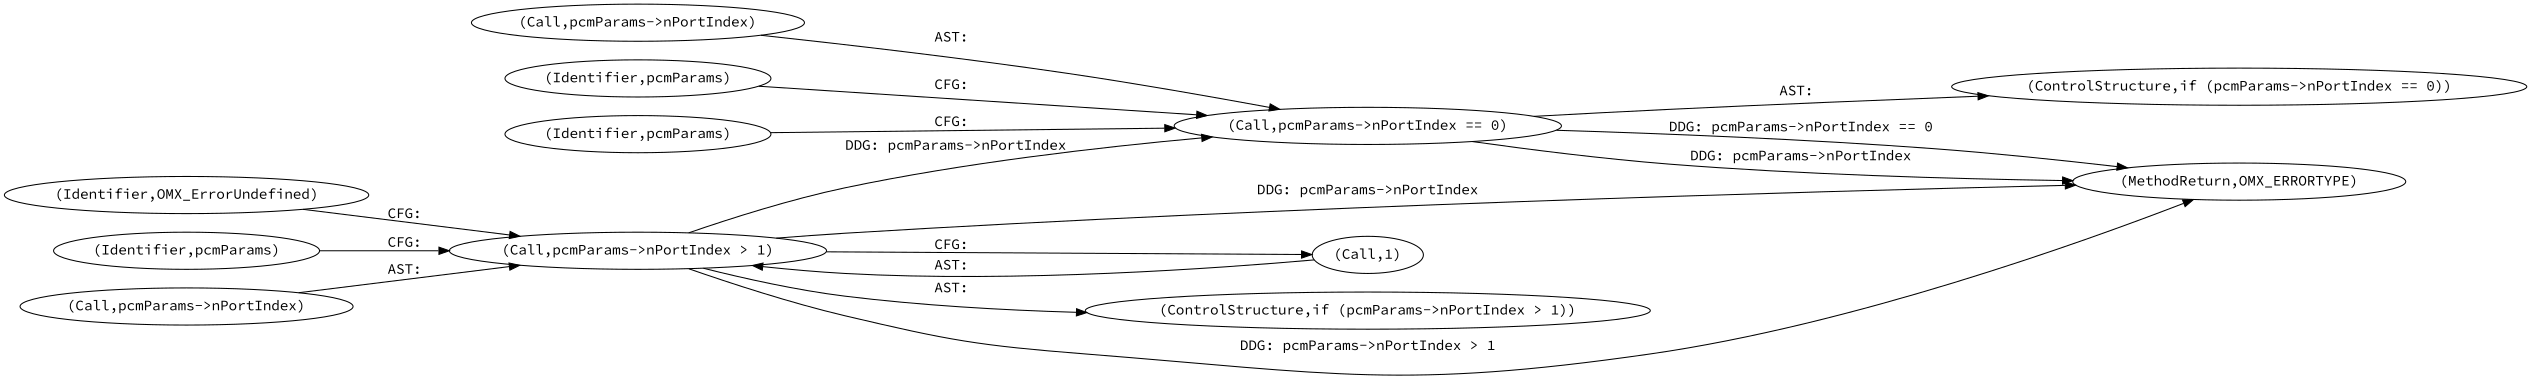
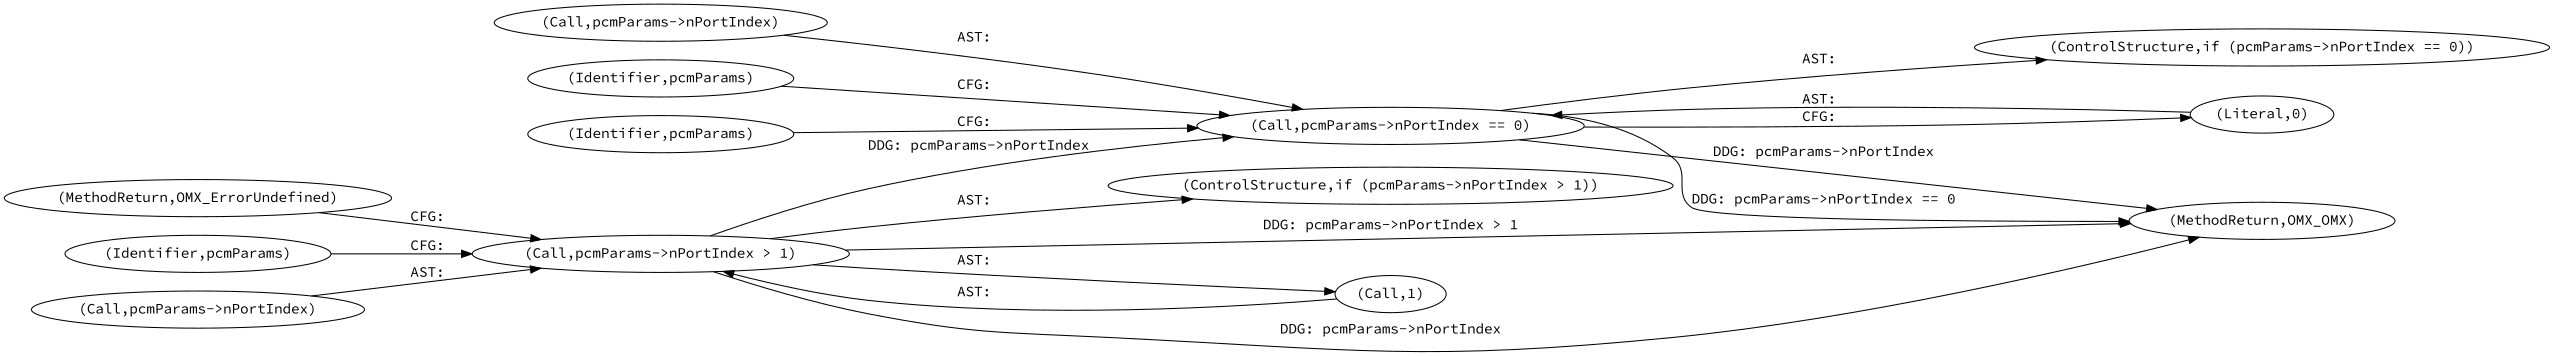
node "(Literal,0)": added
node "(MethodReturn,OMX_ERRORTYPE)": label "(MethodReturn,OMX_ERRORTYPE)" -> "(MethodReturn,OMX_OMX)"
node "(Identifier,OMX_ErrorUndefined)": label "(Identifier,OMX_ErrorUndefined)" -> "(MethodReturn,OMX_ErrorUndefined)"
edge "(Call,pcmParams->nPortIndex > 1)" -> "(Call,1)": label "CFG: " -> "AST: "
